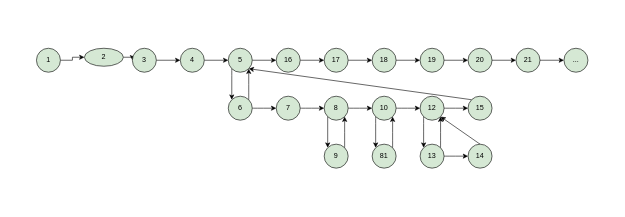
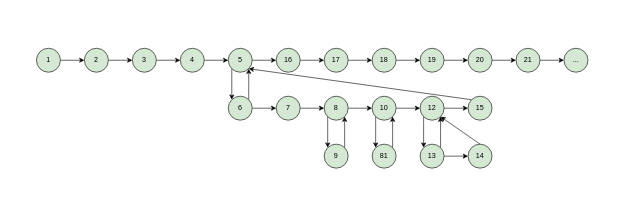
node "2": size 39x18 -> 24x24
